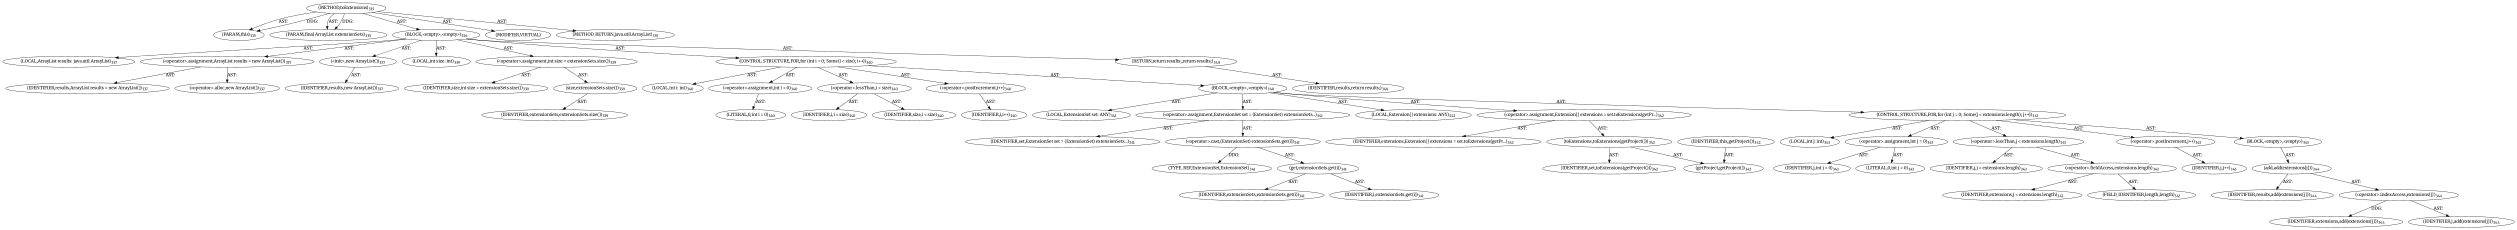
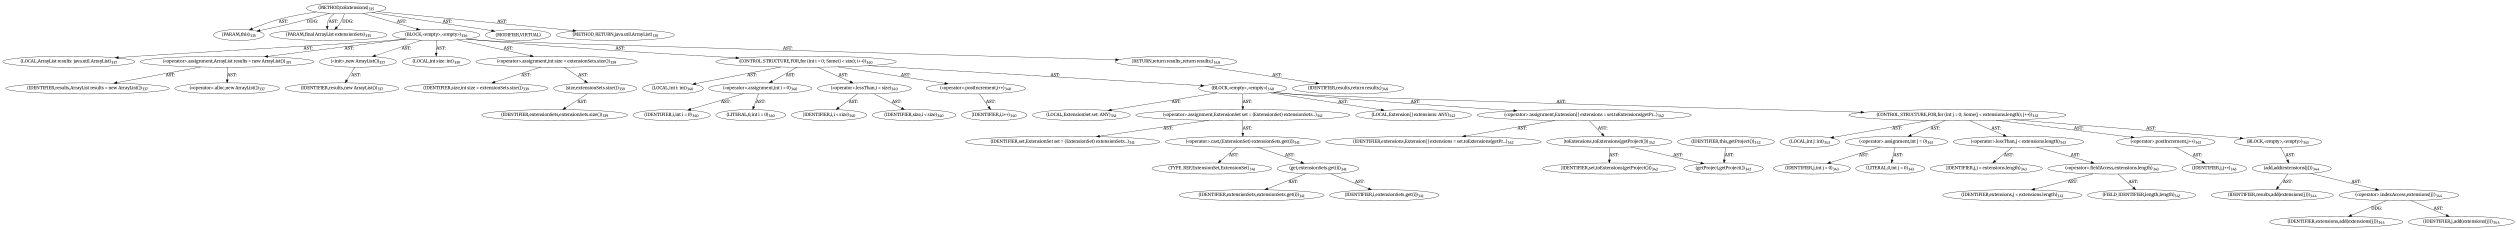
node "(IDENTIFIER,i,int i = 0)": added
edge "(<operator>.cast,(ExtensionSet) extensionSets.get(i))" -> "(TYPE_REF,ExtensionSet,ExtensionSet)": label "DDG: " -> "AST: "
